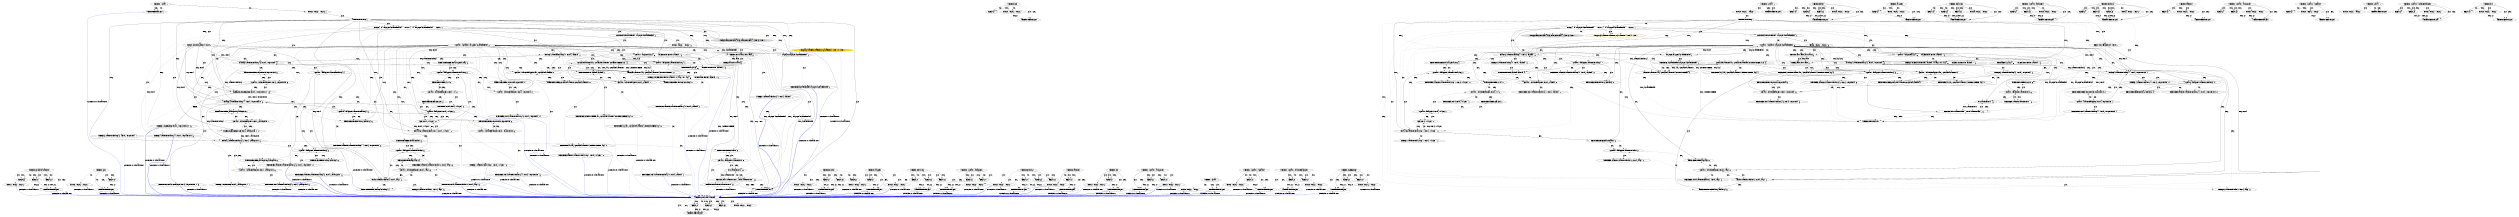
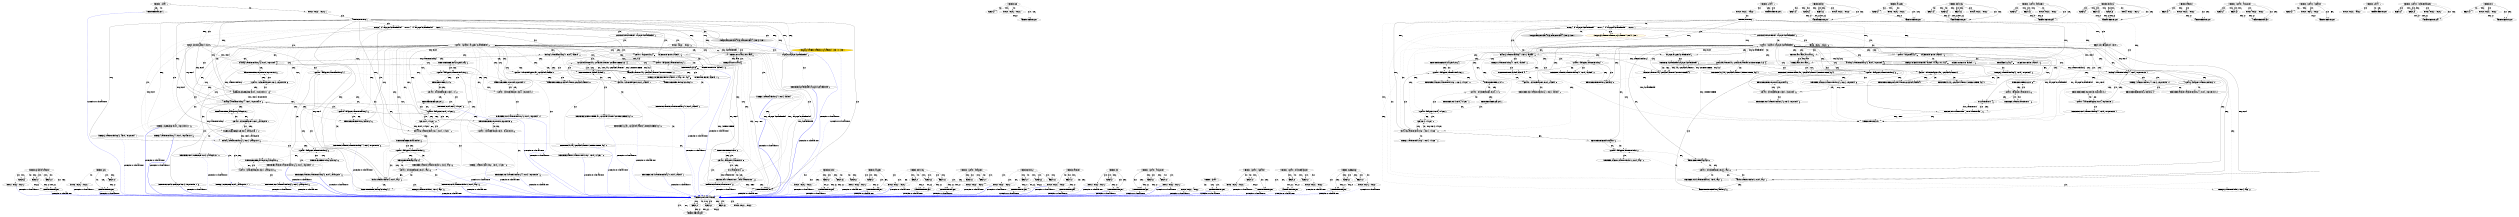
edge "(DCHECK_GE,DCHECK_GE(record->response_size, 0))" -> "(LITERAL,0,DCHECK_GE(record->response_size, 0))": label "HERE: " -> "AST: "
node "(IDENTIFIER,record,DCHECK_GE(record->padding_size, 0))": added
